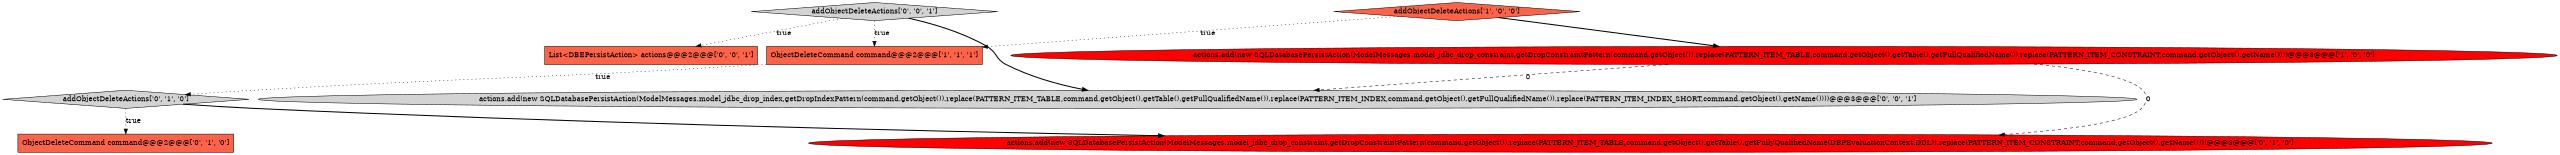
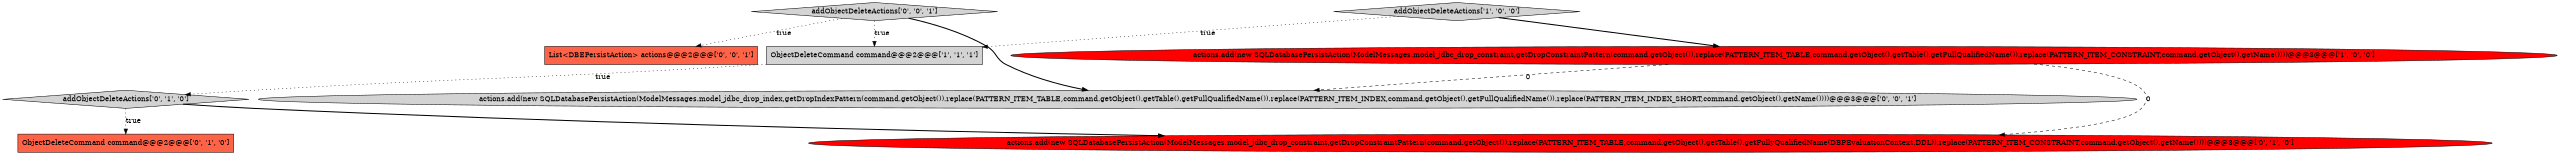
node "addObjectDeleteActions['1', '0', '0']": fillcolor tomato -> lightgray
node "ObjectDeleteCommand command@@@2@@@['1', '1', '1']": fillcolor tomato -> lightgray
